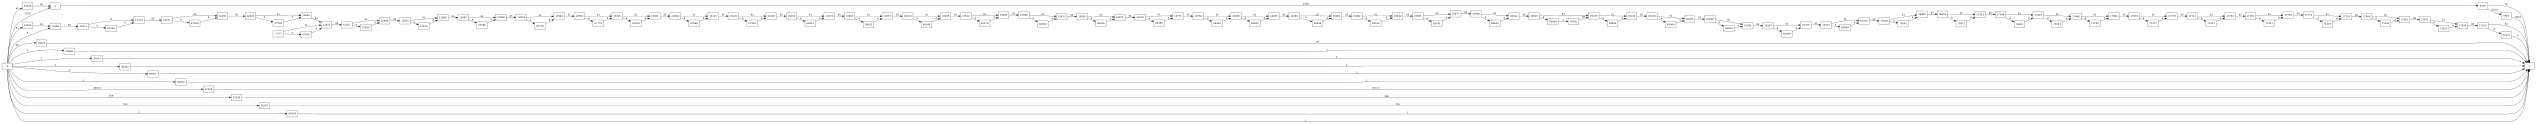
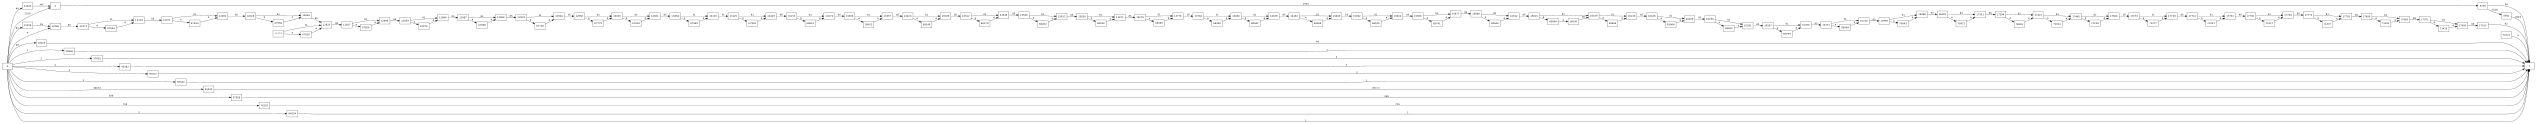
edge "17913" -> "72272": removed, label "4"
